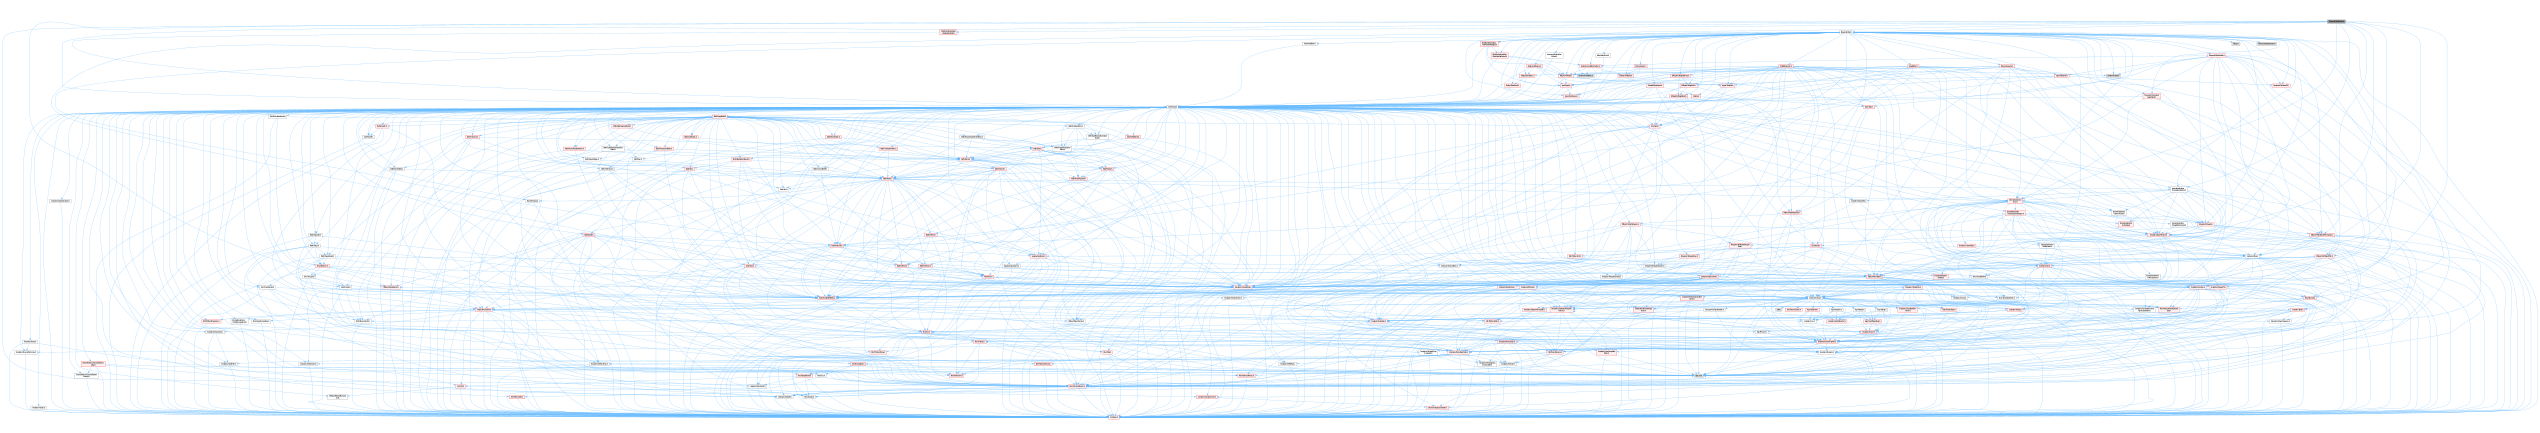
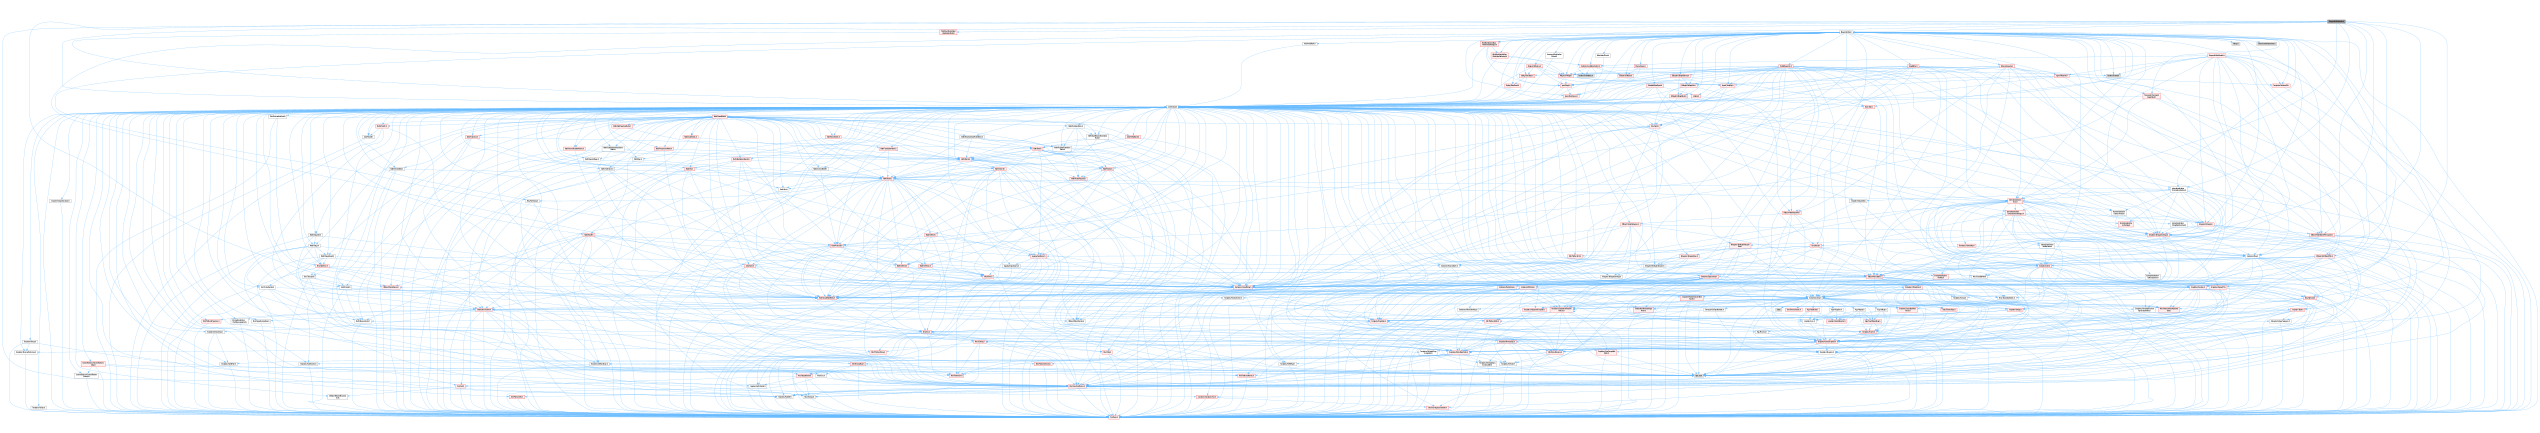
edge "BlueprintEditor.h" -> "BlueprintEditorModule.h": now "BlueprintEditor.h" -> "Internationalization /TextLocalizationManager.h"
node "Templates/SharedPointer.h": label "Templates/SharedPointer.h" -> "Templates/DelegateSettings.h"
edge "EdGraph/EdGraphNode.h" -> "Templates/AlignmentTemplates.h": now "CoreMinimal.h" -> "Templates/AlignmentTemplates.h"
node "Containers/AllowShrinking.h": added
